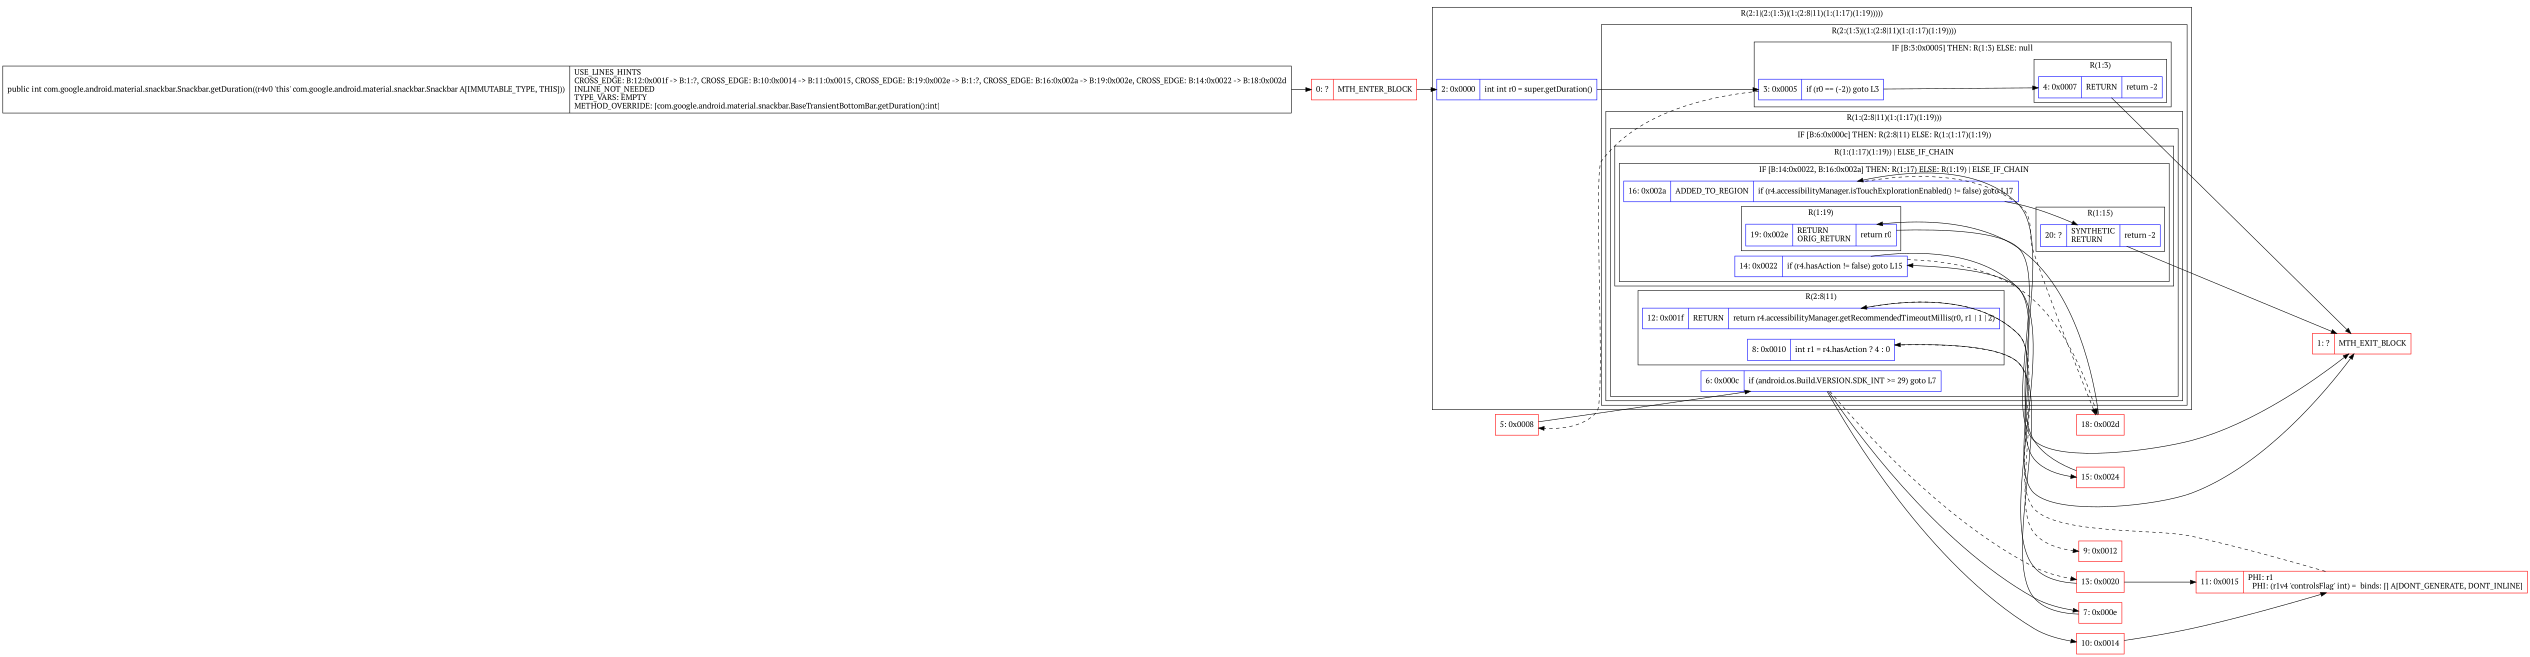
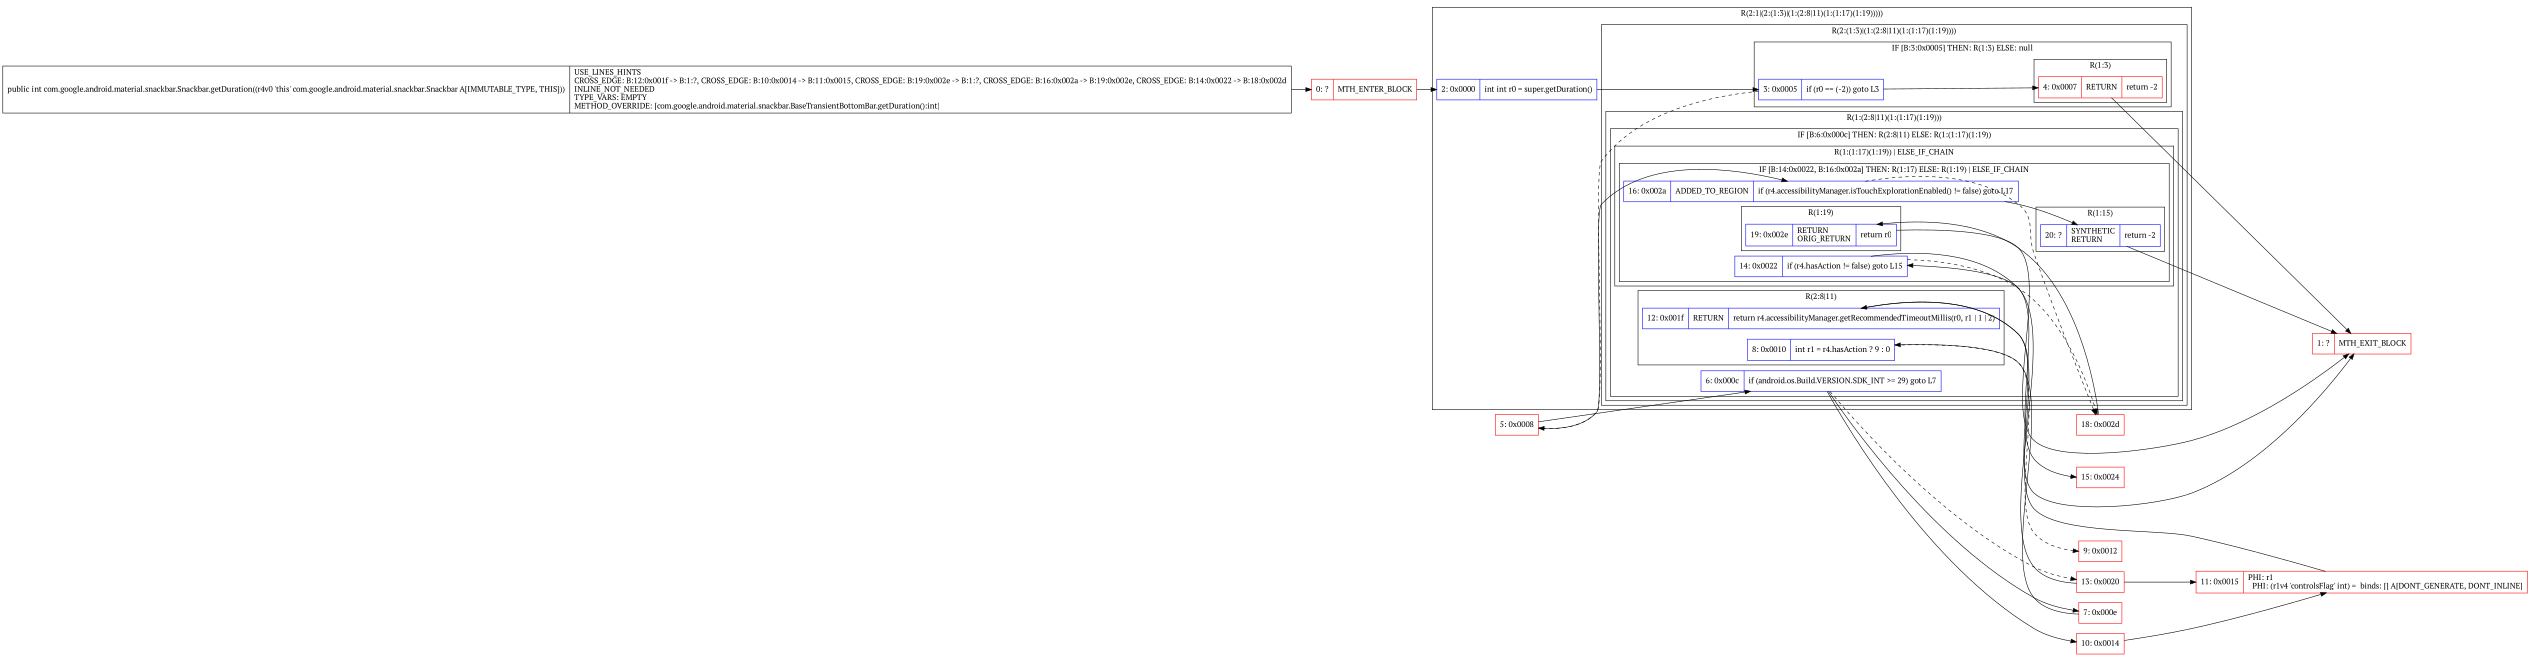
node "4: 0x0007": color blue -> red
edge "15: 0x0024" -> "16: 0x002a": now "5: 0x0008" -> "16: 0x002a"
node "8: 0x0010": text "int r1 = r4.hasAction ? 4 : 0" -> "int r1 = r4.hasAction ? 9 : 0"
edge "11: 0x0015" -> "12: 0x001f": style dashed -> solid
